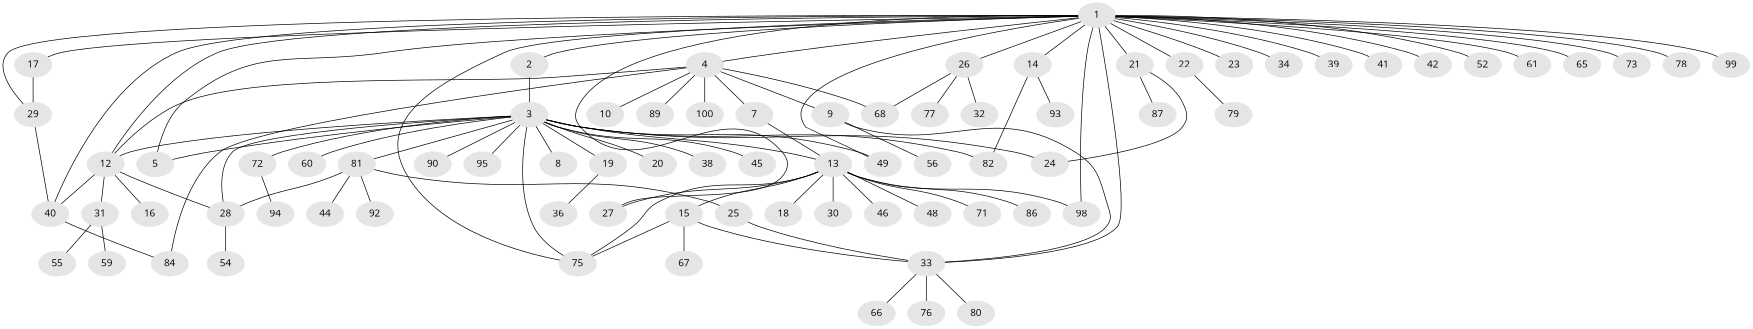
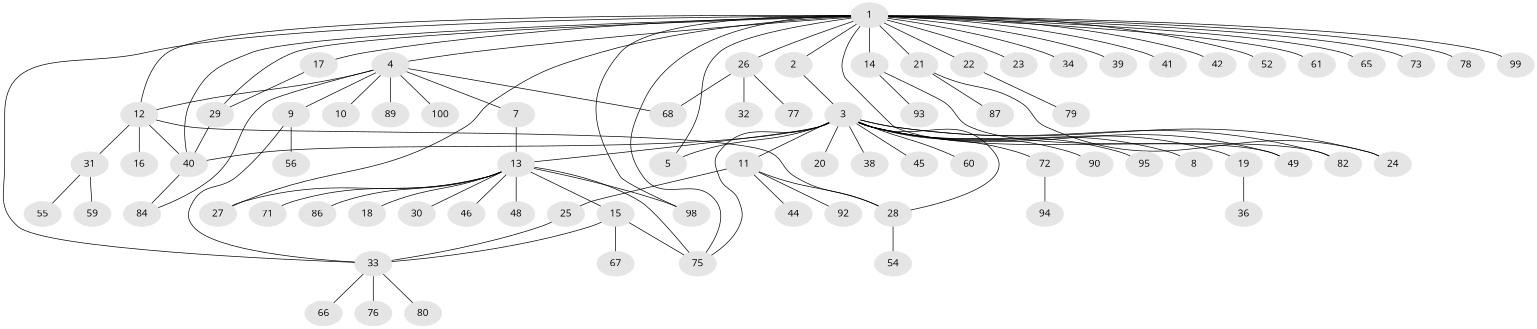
edge "3" -- "12": now "3" -- "40"
node "81": label "81" -> "11"
